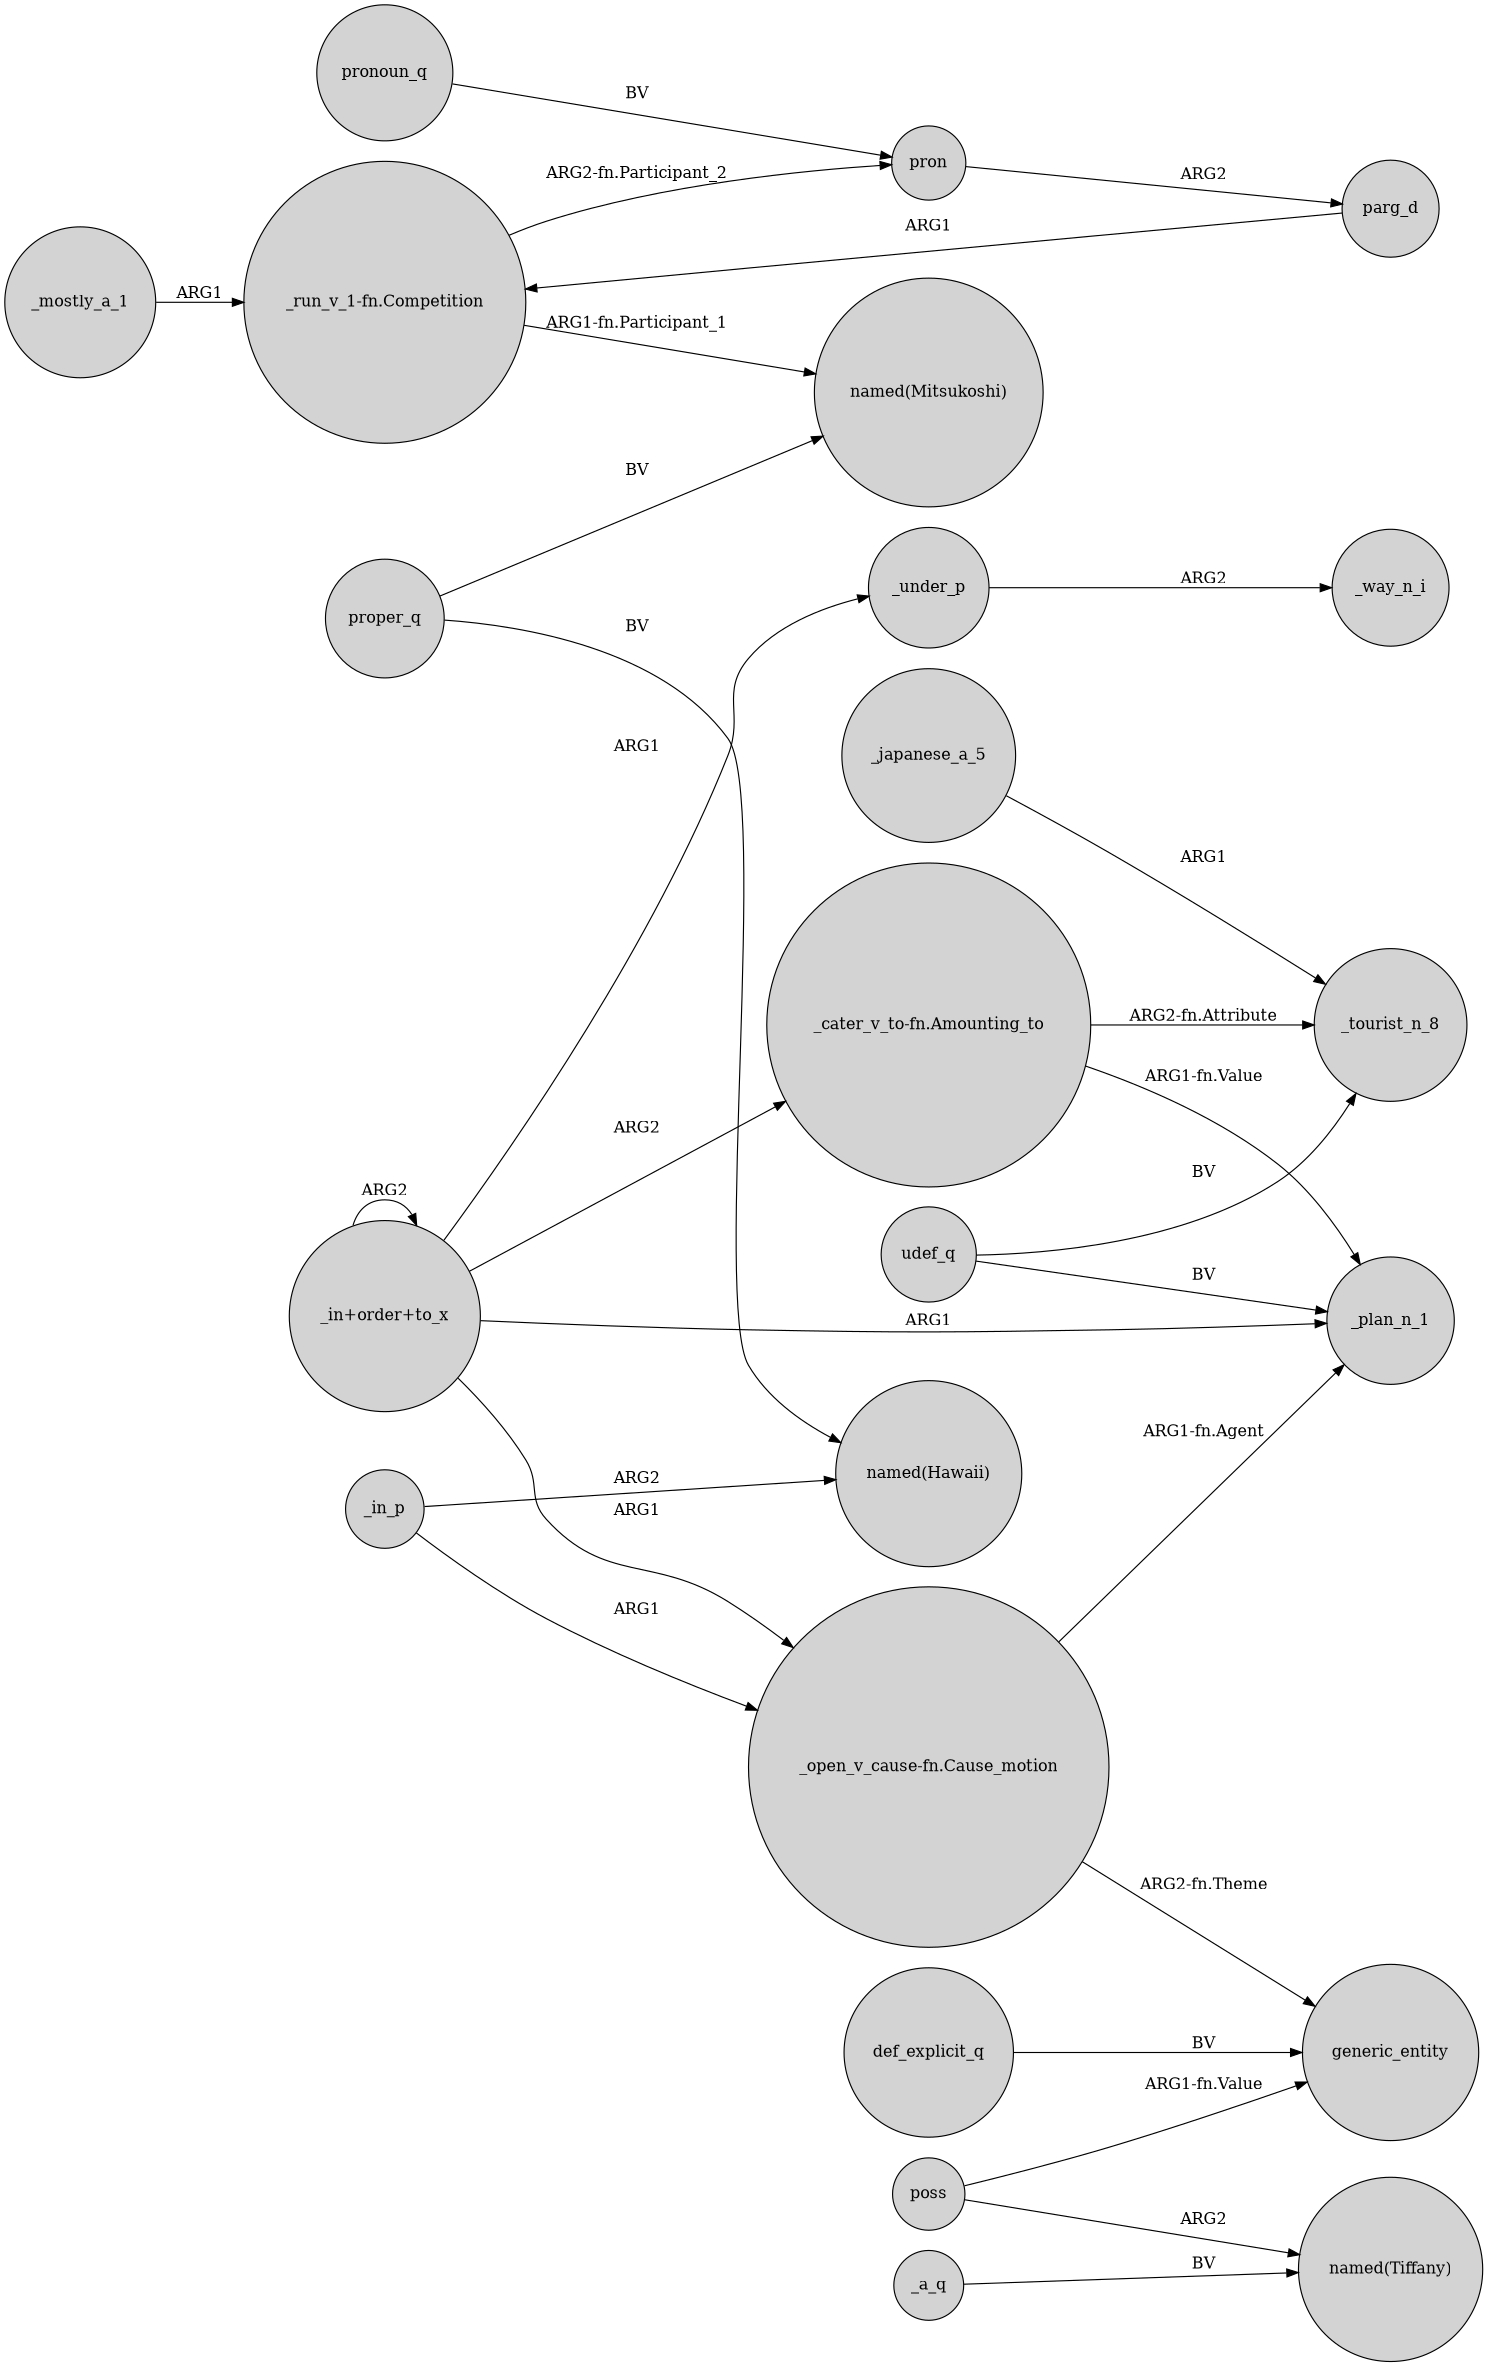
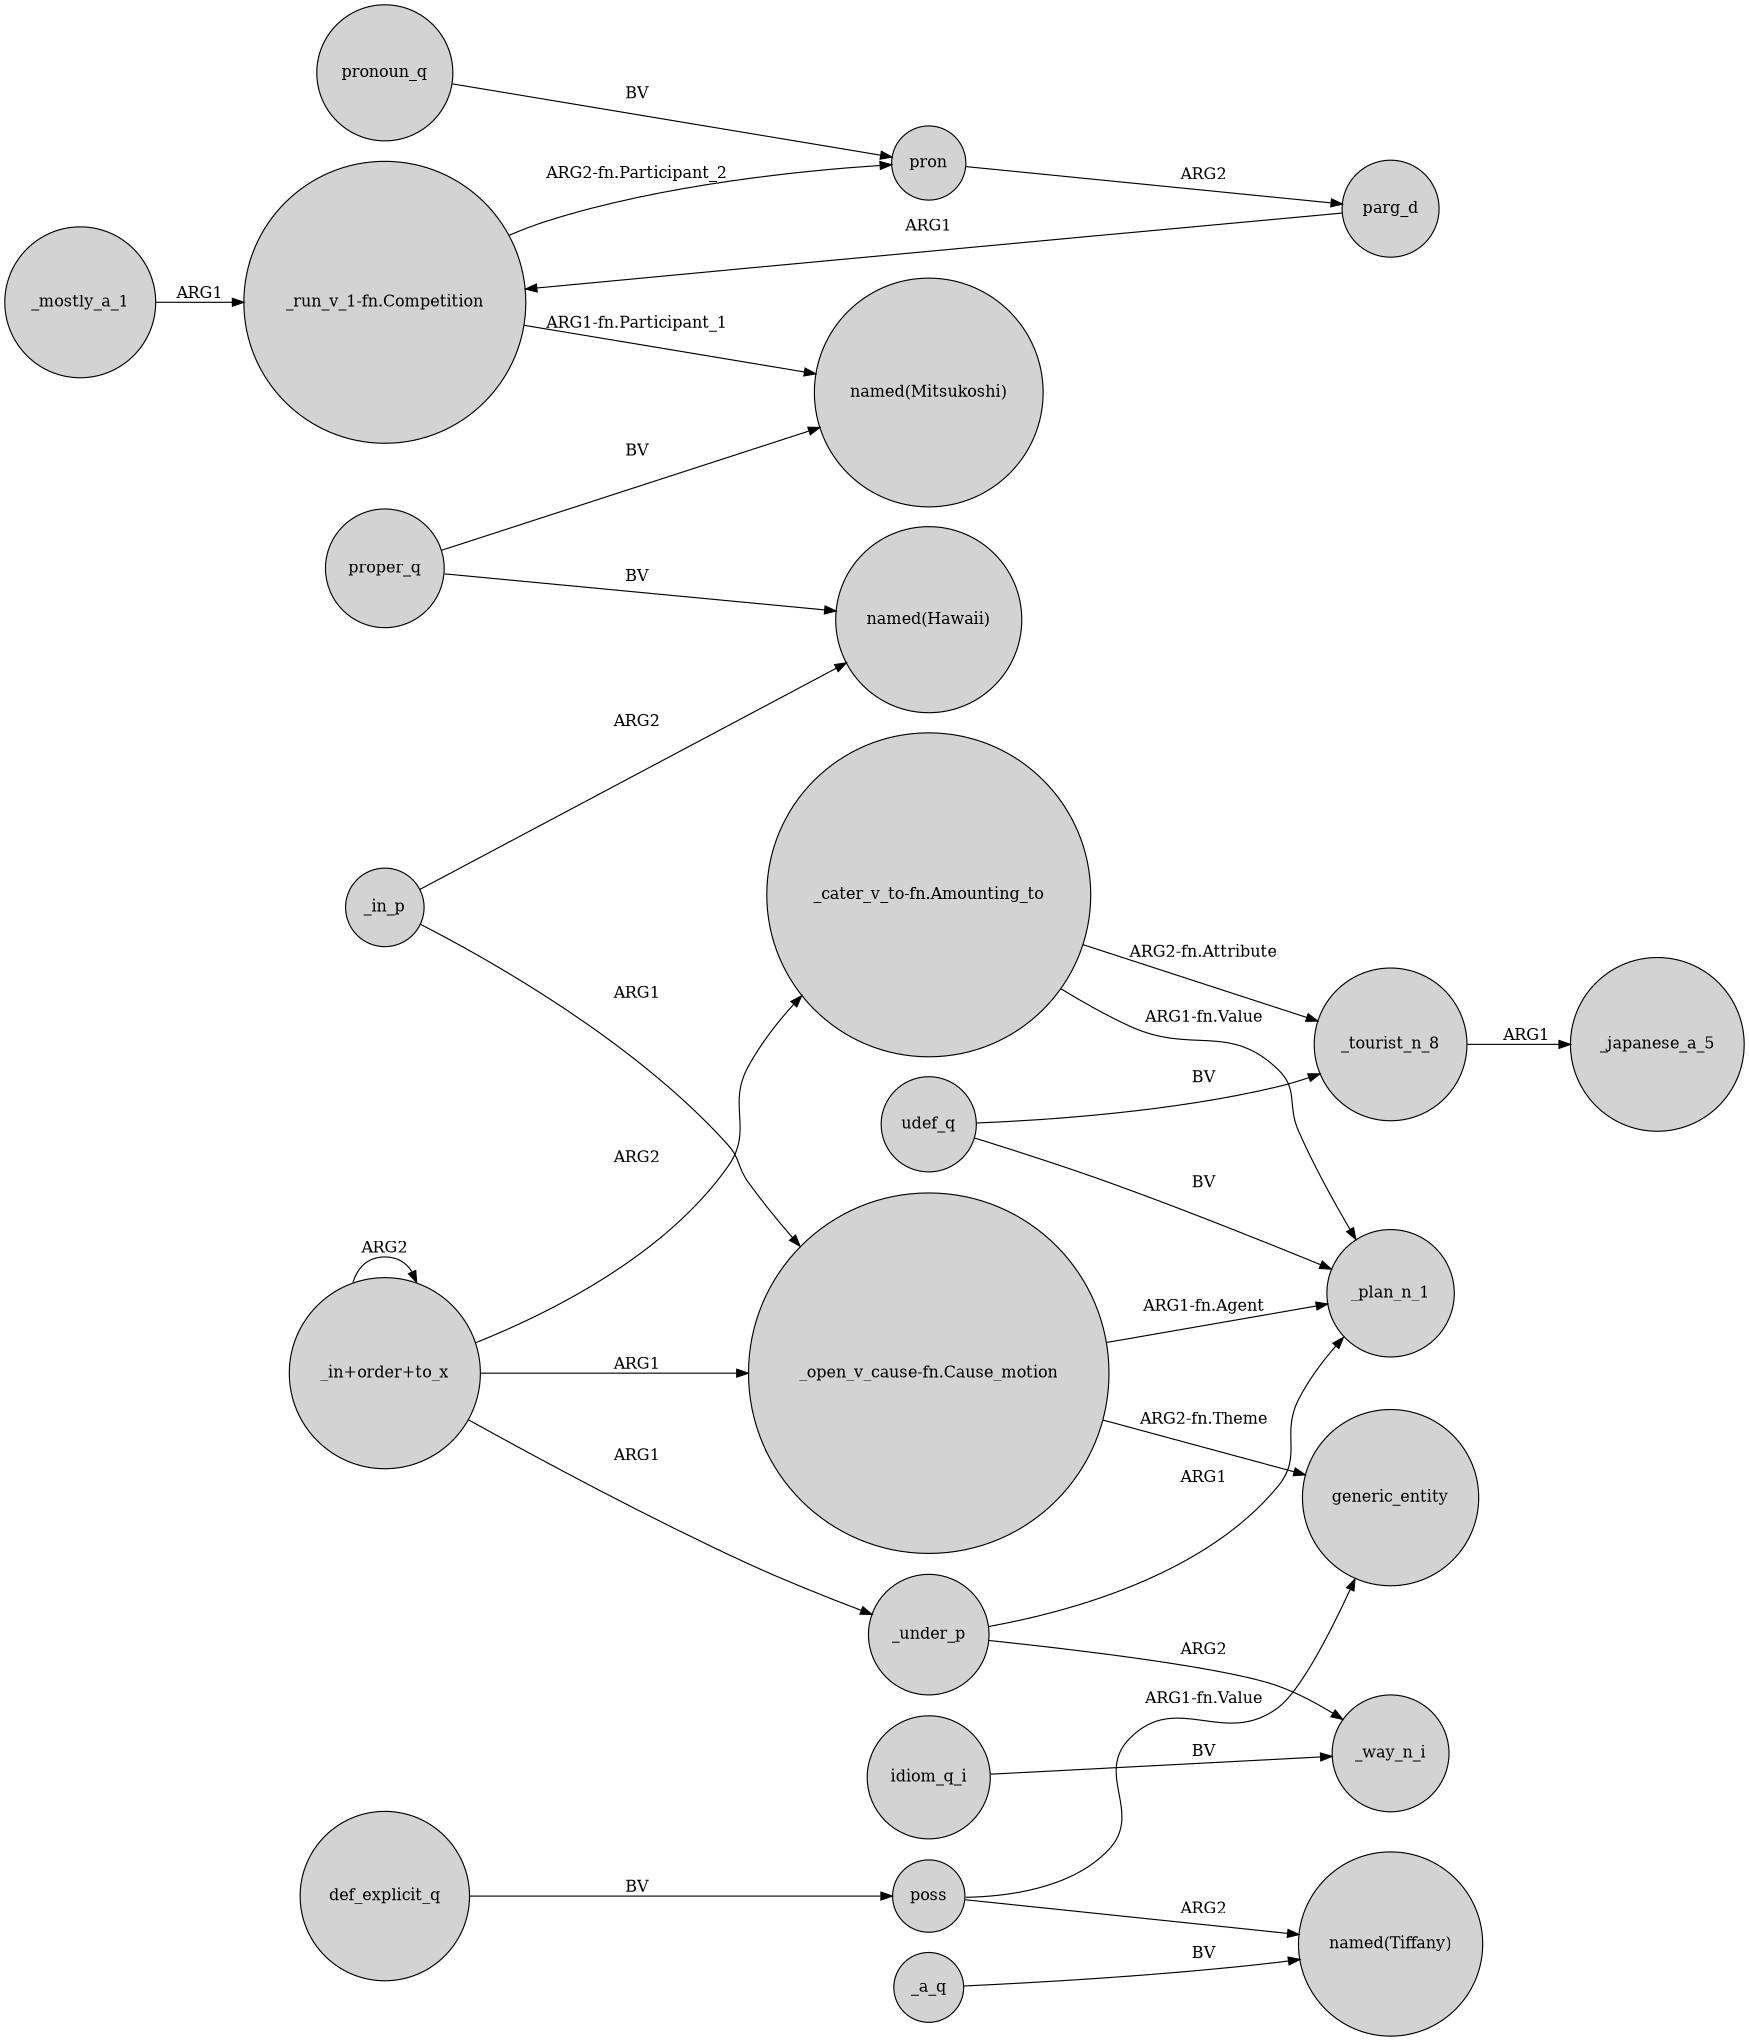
edge "_japanese_a_5" -> "_tourist_n_8": reversed
edge "_in+order+to_x" -> "_plan_n_1": now "_under_p" -> "_plan_n_1"
node "idiom_q_i": added
edge "def_explicit_q" -> "generic_entity": now "def_explicit_q" -> "poss"
